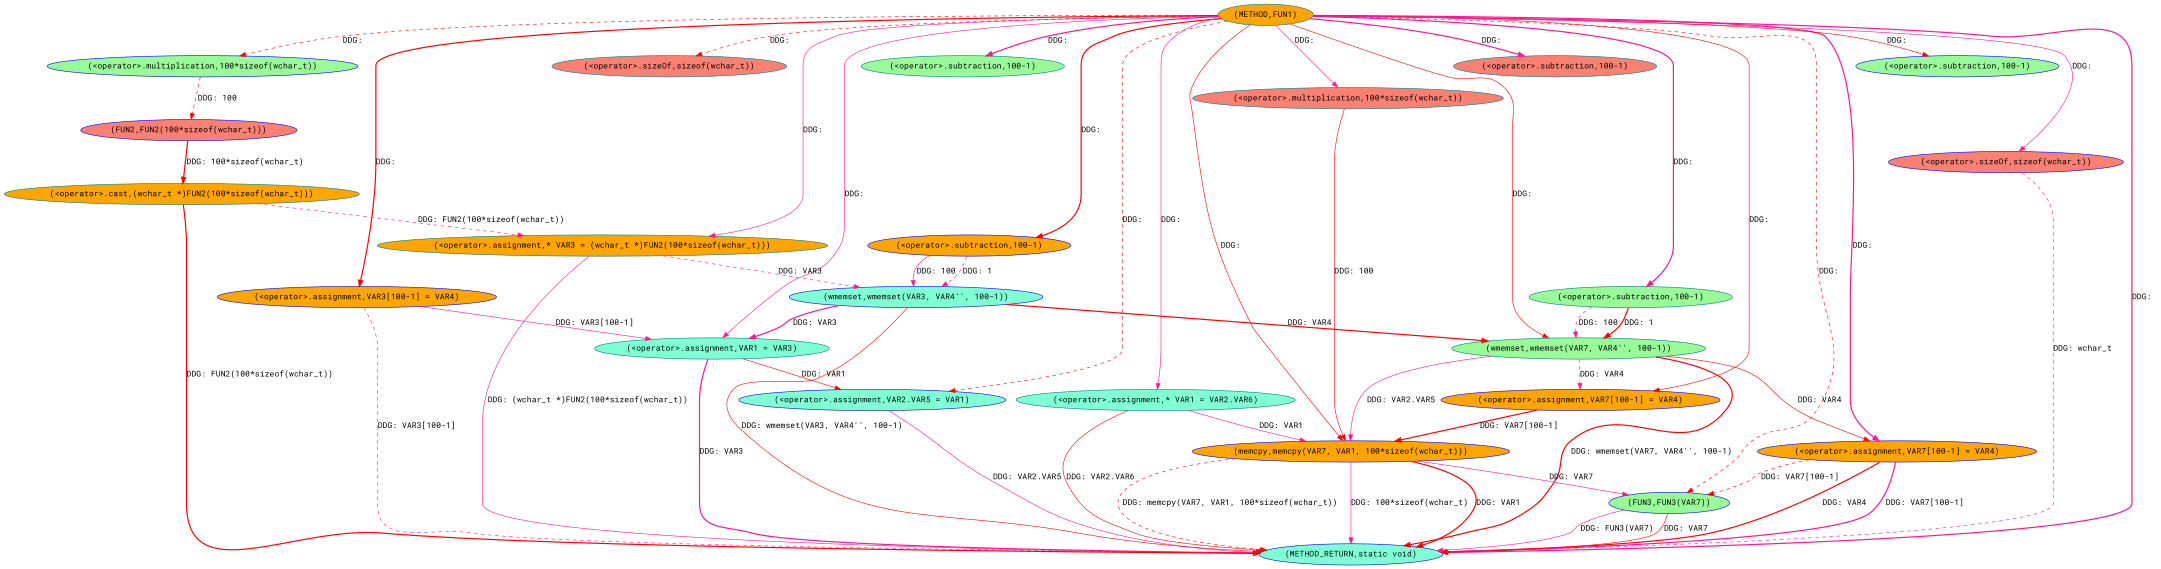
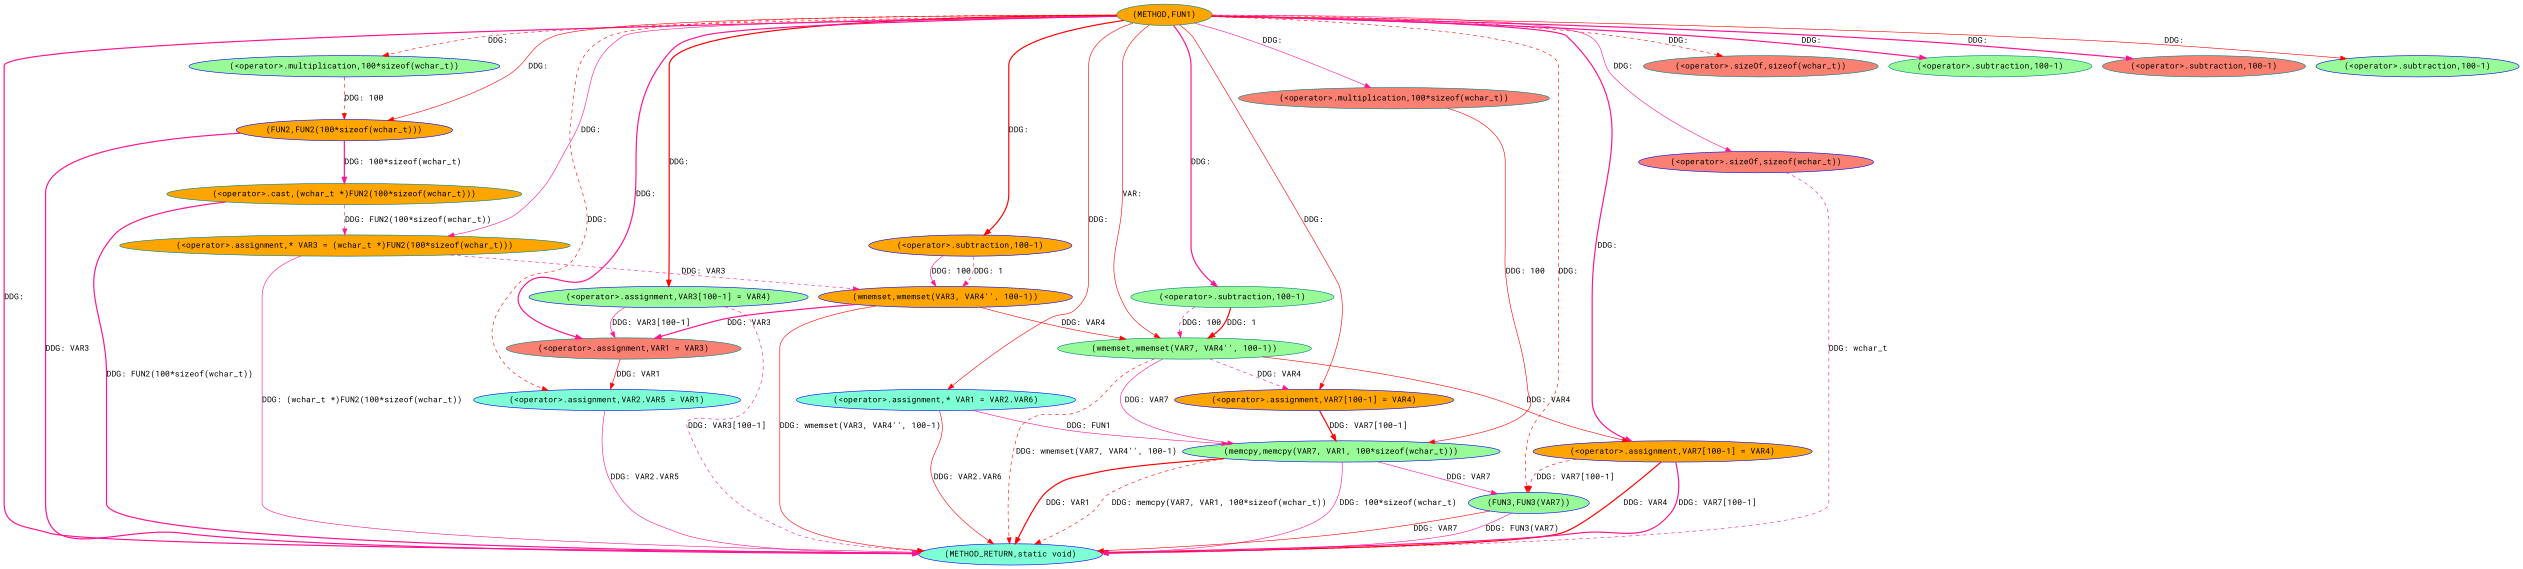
edge "(METHOD,FUN1)" -> "(<operator>.assignment,VAR1 = VAR3)": style solid -> bold
node "(FUN2,FUN2(100*sizeof(wchar_t)))": fillcolor salmon -> orange
edge "(FUN2,FUN2(100*sizeof(wchar_t)))" -> "(<operator>.cast,(wchar_t *)FUN2(100*sizeof(wchar_t)))": color red -> deeppink
edge "(METHOD,FUN1)" -> "(<operator>.assignment,* VAR1 = VAR2.VAR6)": color deeppink -> red
edge "(METHOD,FUN1)" -> "(wmemset,wmemset(VAR7, VAR4'', 100-1))": label "DDG: " -> "VAR: "
edge "(METHOD,FUN1)" -> "(memcpy,memcpy(VAR7, VAR1, 100*sizeof(wchar_t)))": now "(METHOD,FUN1)" -> "(FUN2,FUN2(100*sizeof(wchar_t)))"
node "(<operator>.assignment,VAR3[100-1] = VAR4)": fillcolor orange -> palegreen
node "(wmemset,wmemset(VAR3, VAR4'', 100-1))": fillcolor aquamarine -> orange
edge "(wmemset,wmemset(VAR3, VAR4'', 100-1))" -> "(wmemset,wmemset(VAR7, VAR4'', 100-1))": style bold -> solid
node "(<operator>.assignment,VAR1 = VAR3)": fillcolor aquamarine -> salmon
node "(<operator>.assignment,* VAR1 = VAR2.VAR6)": color teal -> blue
edge "(wmemset,wmemset(VAR7, VAR4'', 100-1))" -> "(memcpy,memcpy(VAR7, VAR1, 100*sizeof(wchar_t)))": label "DDG: VAR2.VAR5" -> "DDG: VAR7"
edge "(<operator>.assignment,* VAR1 = VAR2.VAR6)" -> "(memcpy,memcpy(VAR7, VAR1, 100*sizeof(wchar_t)))": label "DDG: VAR1" -> "DDG: FUN1"
edge "(wmemset,wmemset(VAR7, VAR4'', 100-1))" -> "(METHOD_RETURN,static void)": style bold -> dashed
node "(memcpy,memcpy(VAR7, VAR1, 100*sizeof(wchar_t)))": fillcolor orange -> palegreen
edge "(<operator>.assignment,VAR1 = VAR3)" -> "(METHOD_RETURN,static void)": now "(FUN2,FUN2(100*sizeof(wchar_t)))" -> "(METHOD_RETURN,static void)"
edge "(<operator>.cast,(wchar_t *)FUN2(100*sizeof(wchar_t)))" -> "(METHOD_RETURN,static void)": color red -> deeppink
